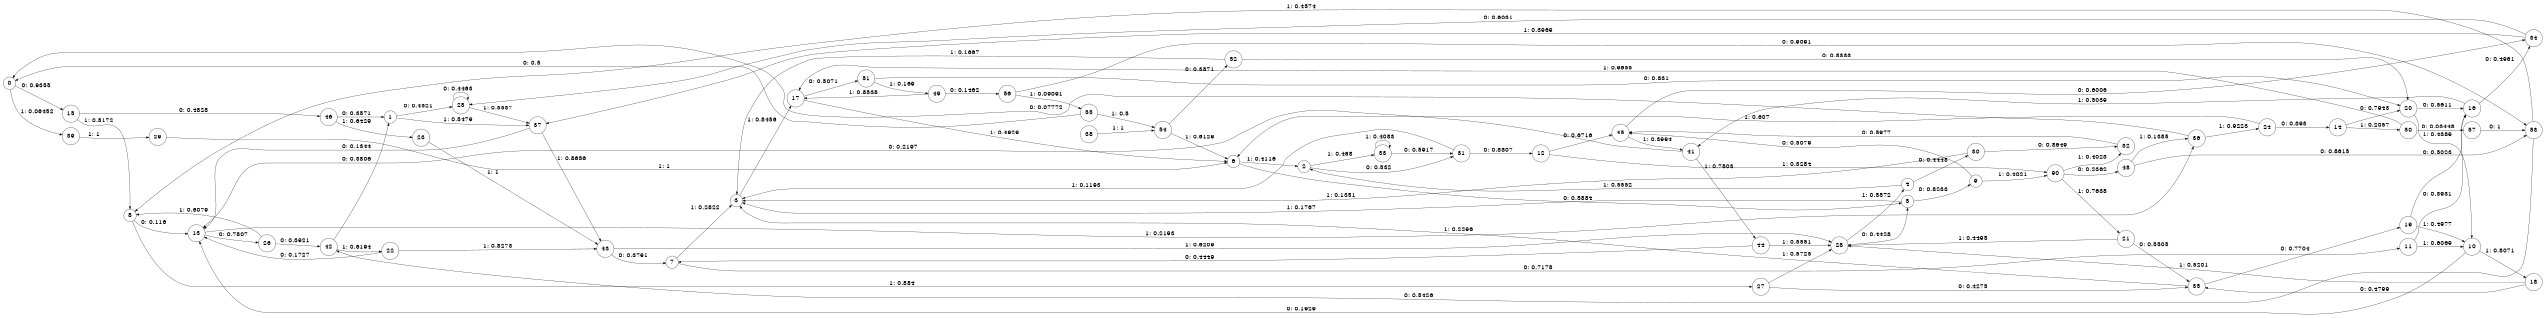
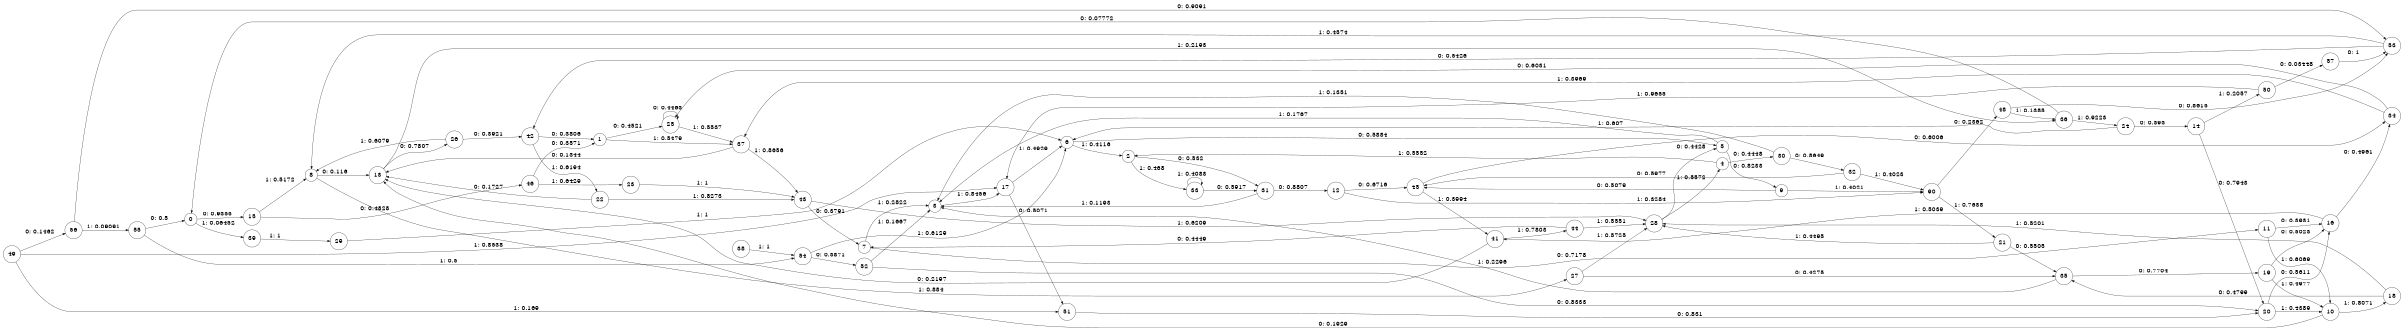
edge "51" -> "49": reversed
edge "90" -> "32": reversed
